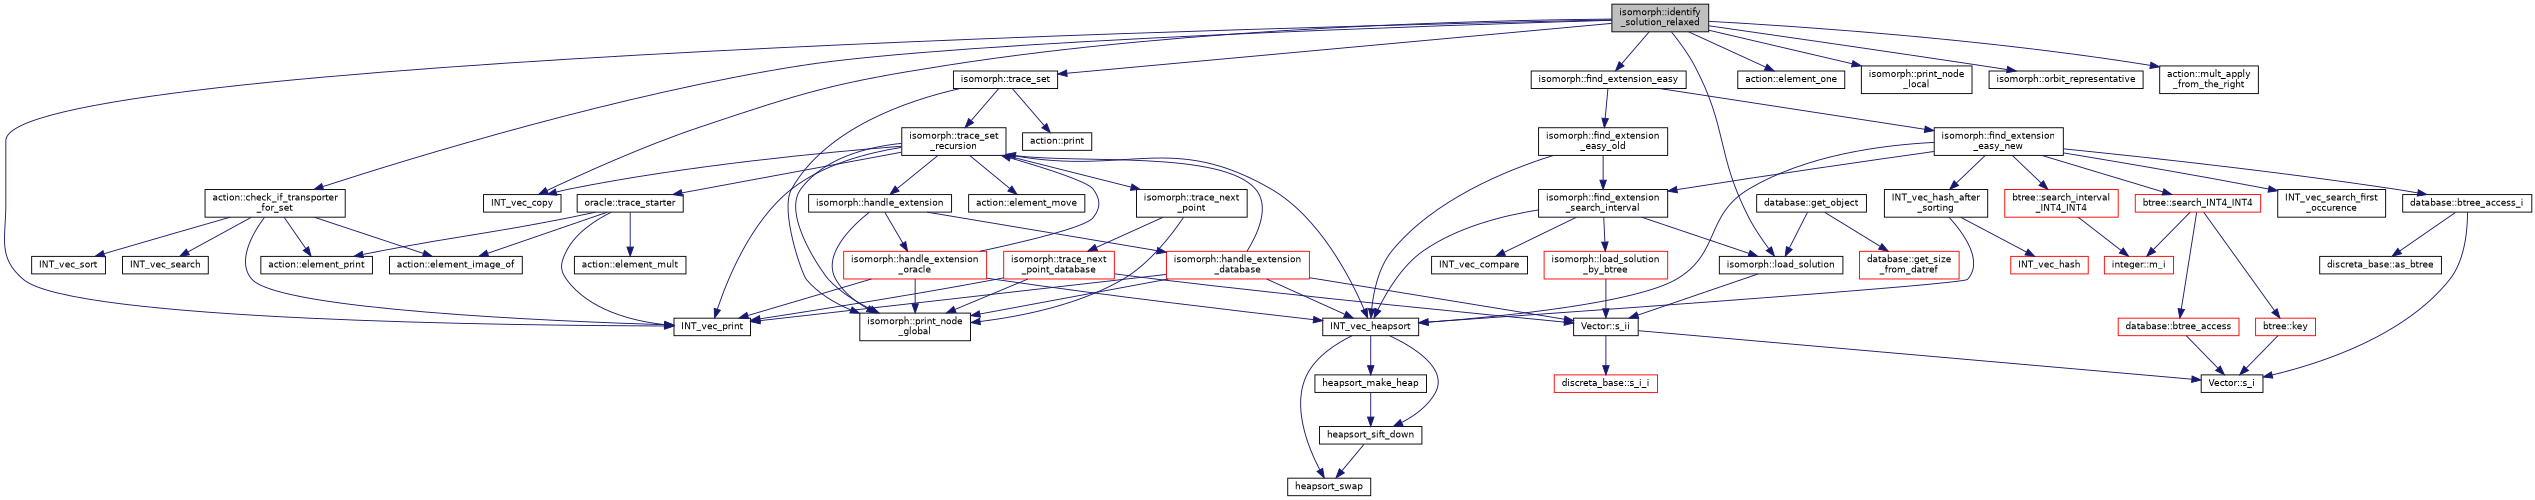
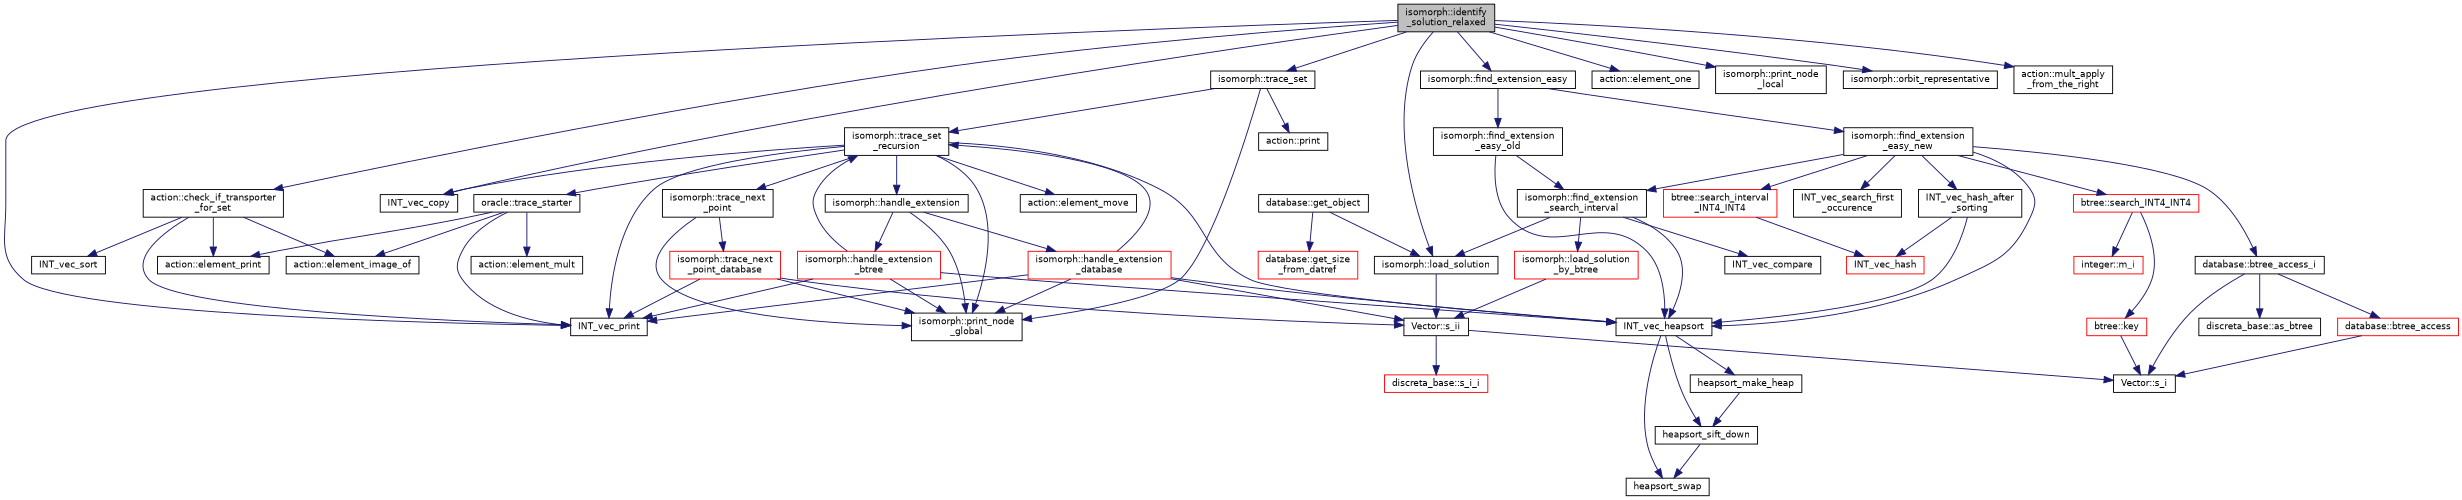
edge "btree::search_interval _INT4_INT4" -> "integer::m_i": now "btree::search_interval _INT4_INT4" -> "INT_vec_hash"
edge "btree::search_INT4_INT4" -> "database::btree_access": now "database::btree_access_i" -> "database::btree_access"
node "INT_vec_search": removed
node "isomorph::handle_extension _oracle": label "isomorph::handle_extension _oracle" -> "isomorph::handle_extension _btree"
